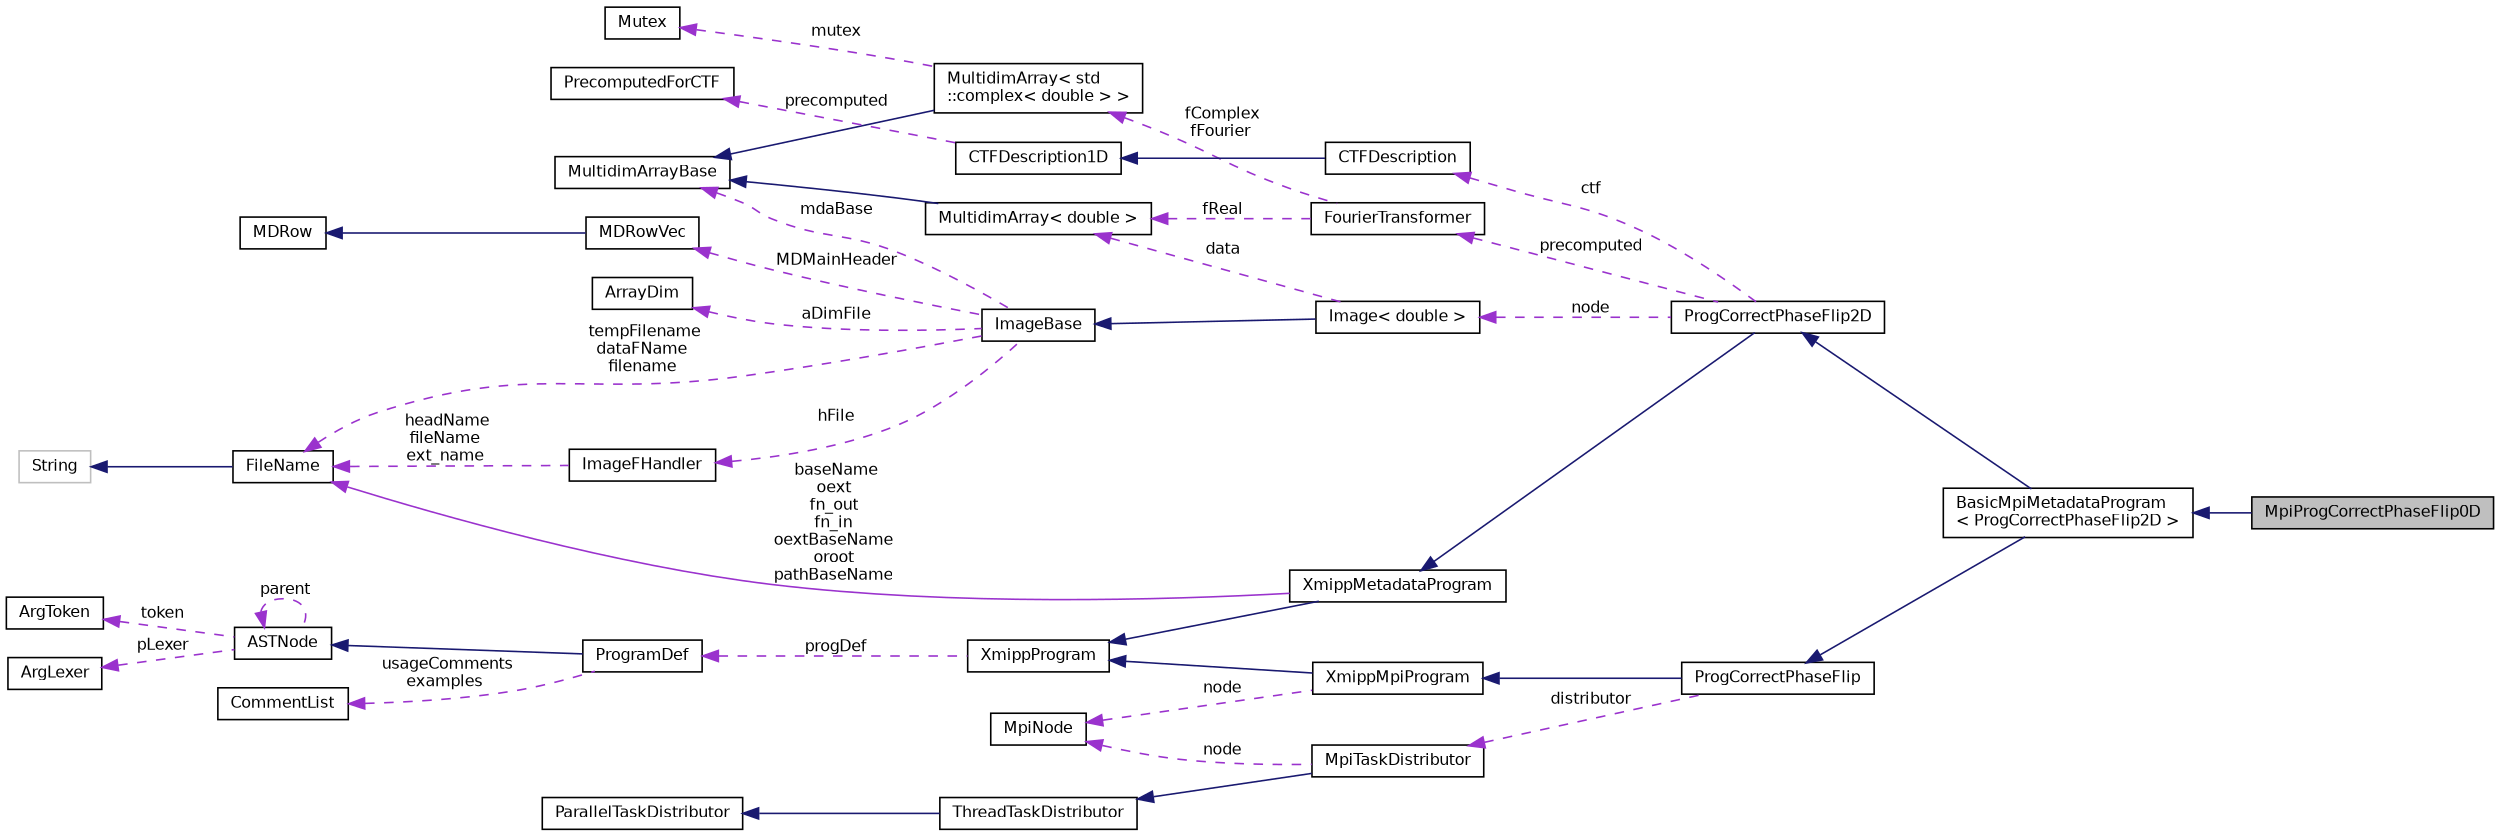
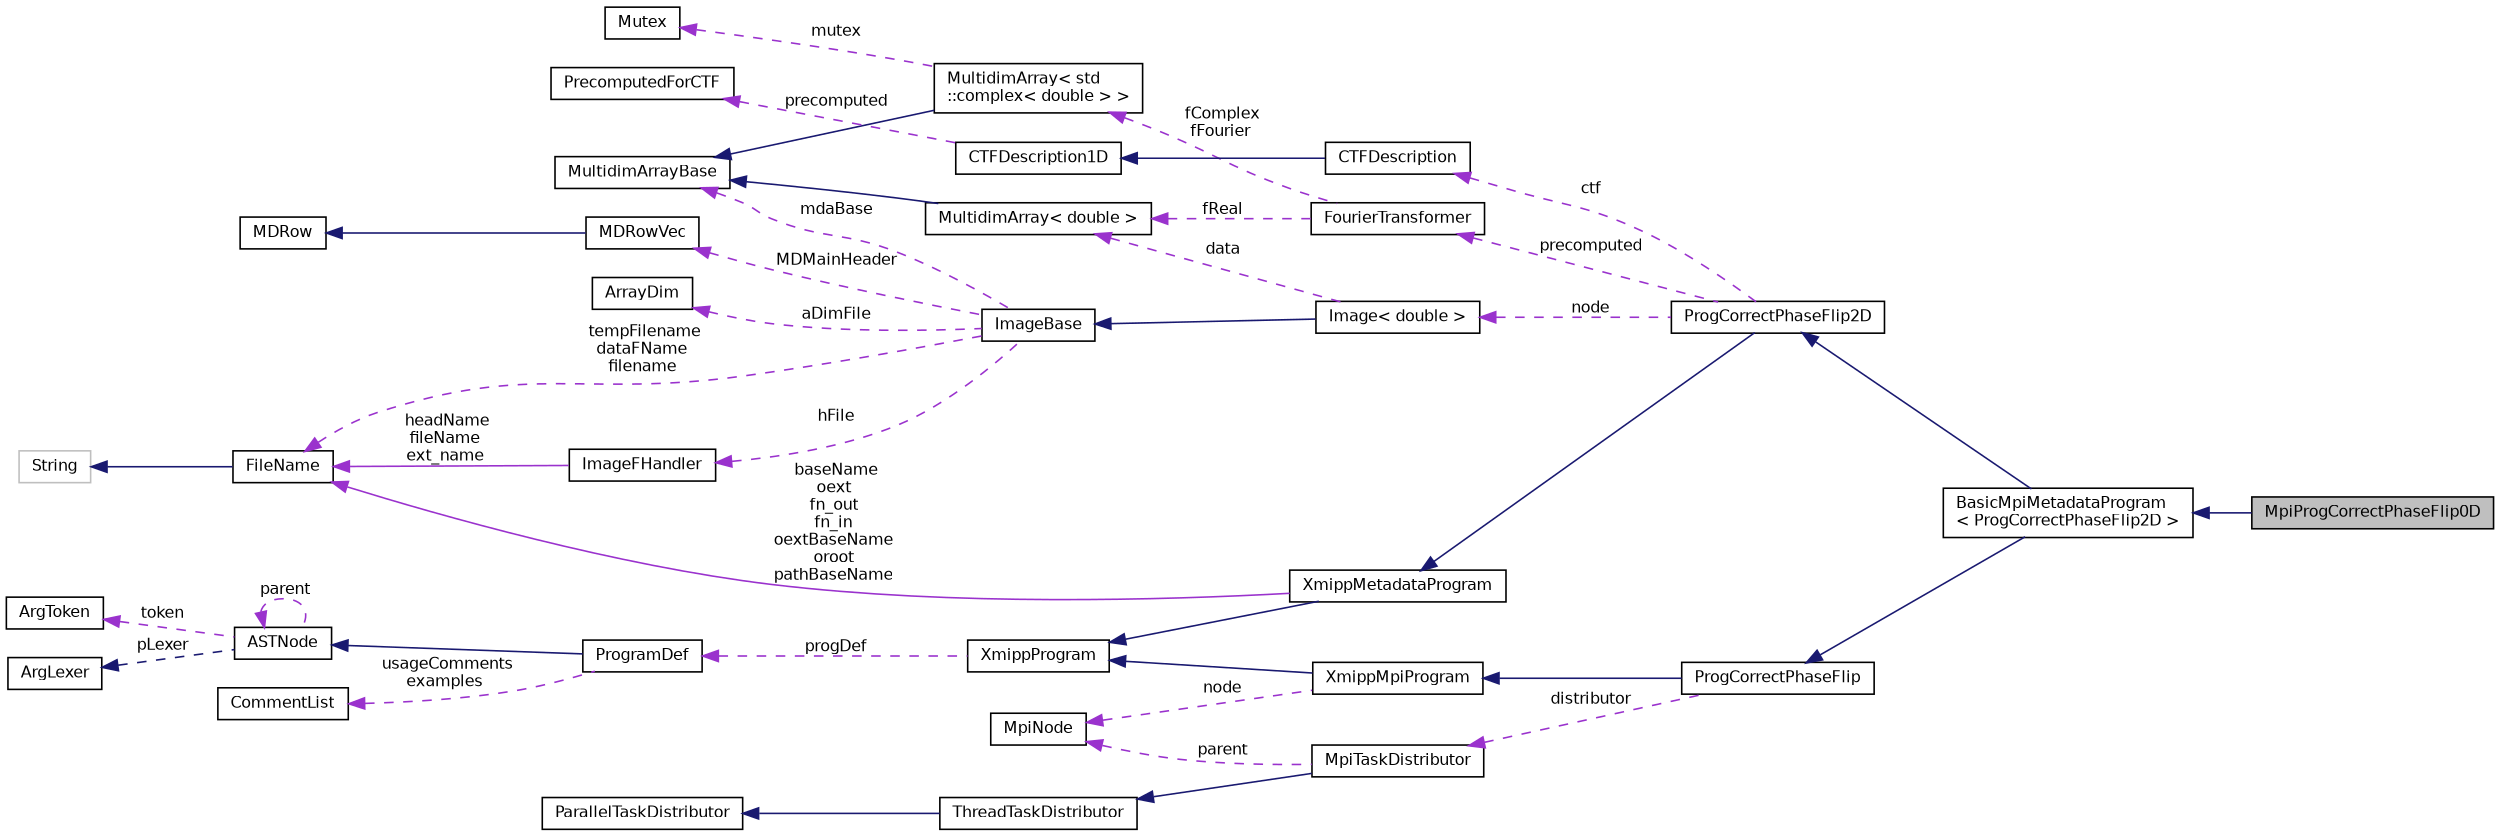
edge "ImageFHandler" -> "FileName": style dashed -> solid
edge "ASTNode" -> "ArgLexer": color darkorchid3 -> midnightblue
edge "MpiTaskDistributor" -> "MpiNode": label " node" -> " parent"
